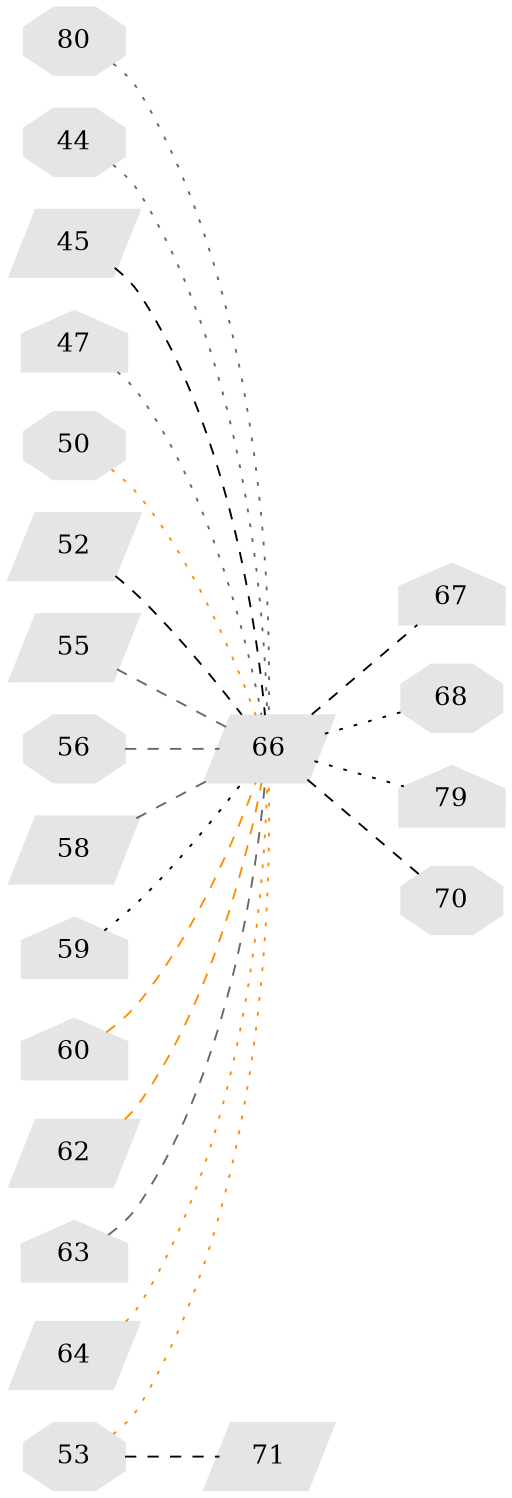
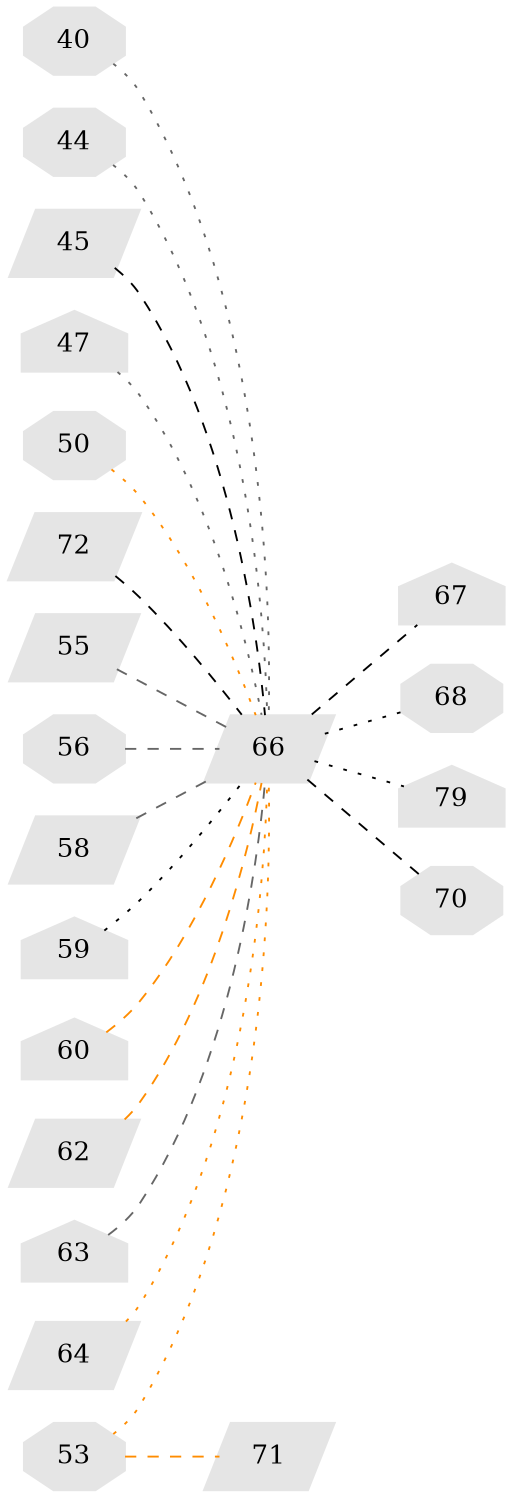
node "80": label "80" -> "40"
node "52": label "52" -> "72"
edge "53" -- "71": color black -> darkorange
